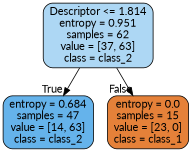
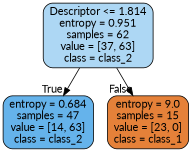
node "entropy = 0.0 samples = 15 value = [23, 0] class = class_1": label "entropy = 0.0 samples = 15 value = [23, 0] class = class_1" -> "entropy = 9.0 samples = 15 value = [23, 0] class = class_1"
